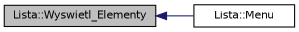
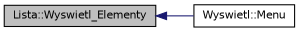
node "Lista::Menu": label "Lista::Menu" -> "Wyswietl::Menu"
